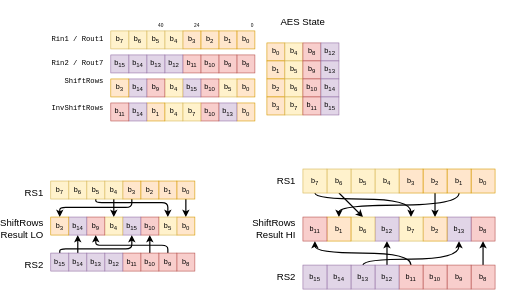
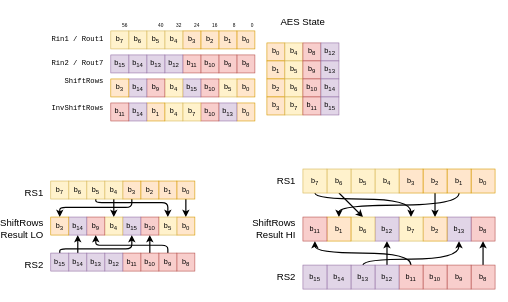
node "56": added
node "32": added
node "16": added
node "8": added
